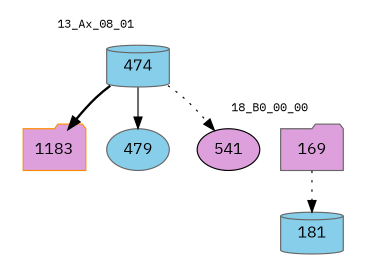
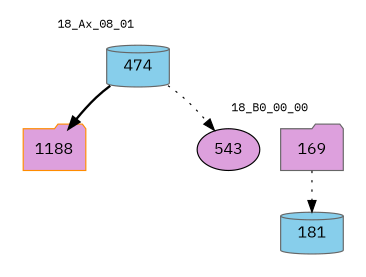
cluster "13_Ax_08_01": label "13_Ax_08_01" -> "18_Ax_08_01"
node "1183": label "1183" -> "1188"
node "479": removed
node "541": label "541" -> "543"
